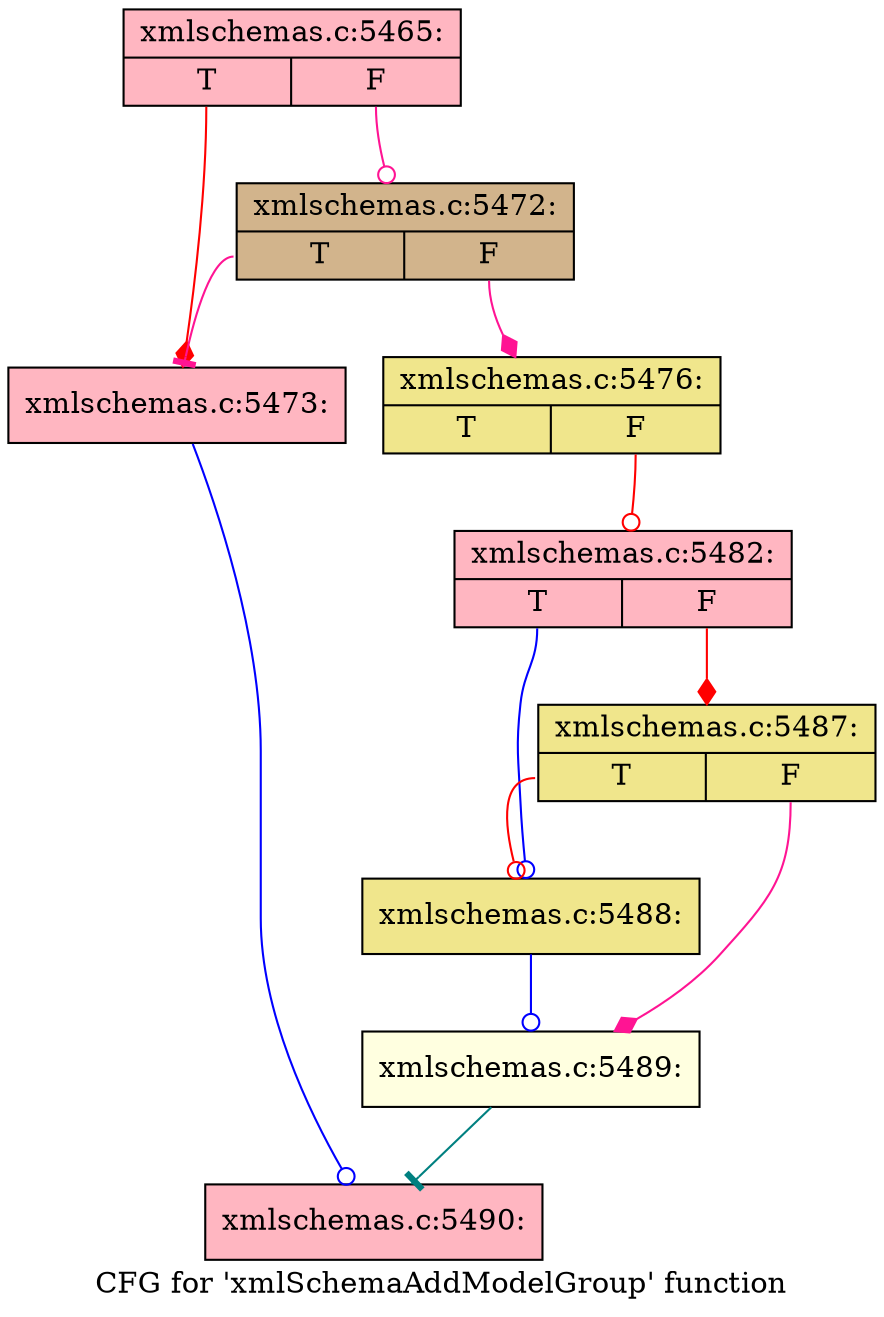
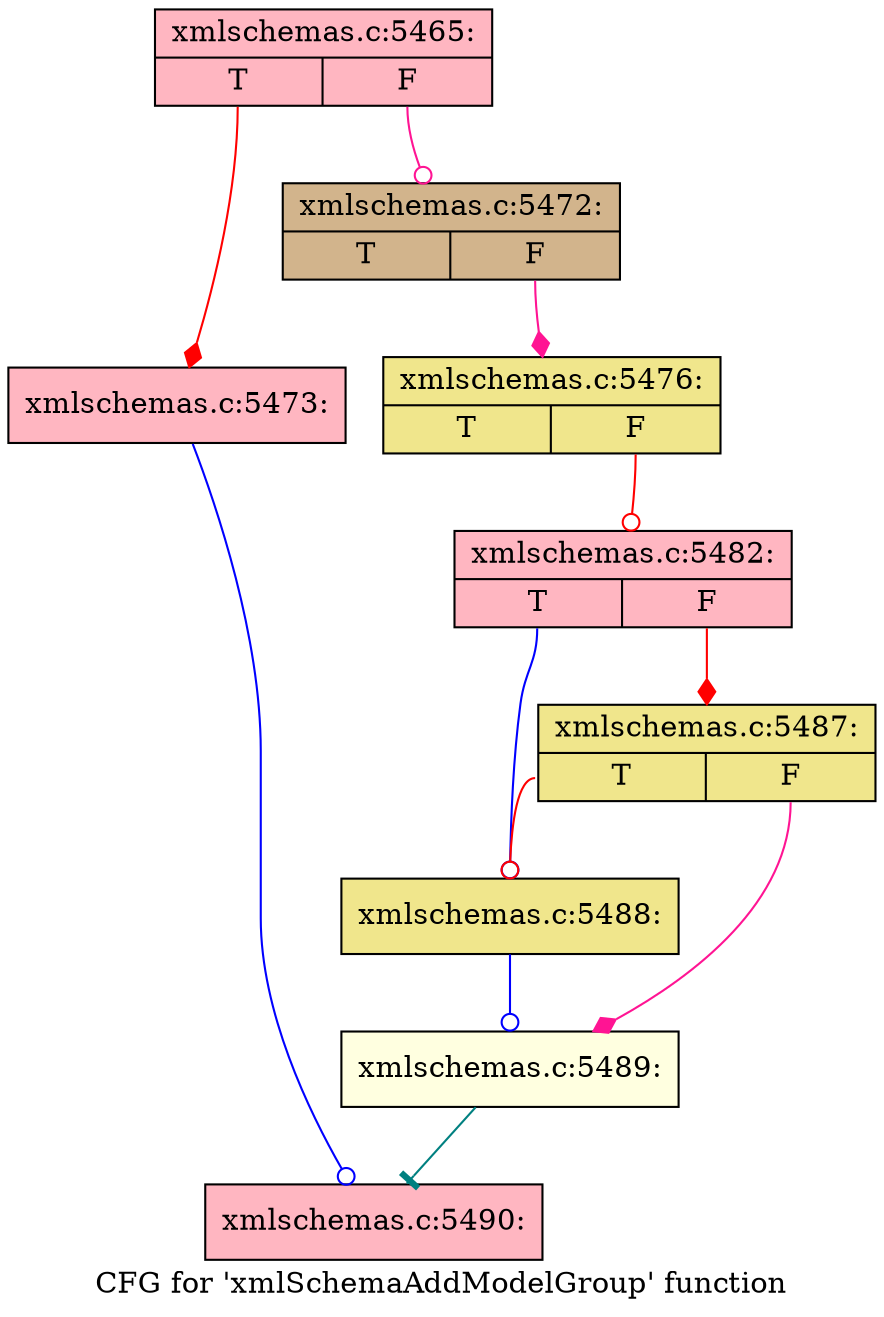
edge "xmlschemas.c:5472:" -> "xmlschemas.c:5473:": removed
